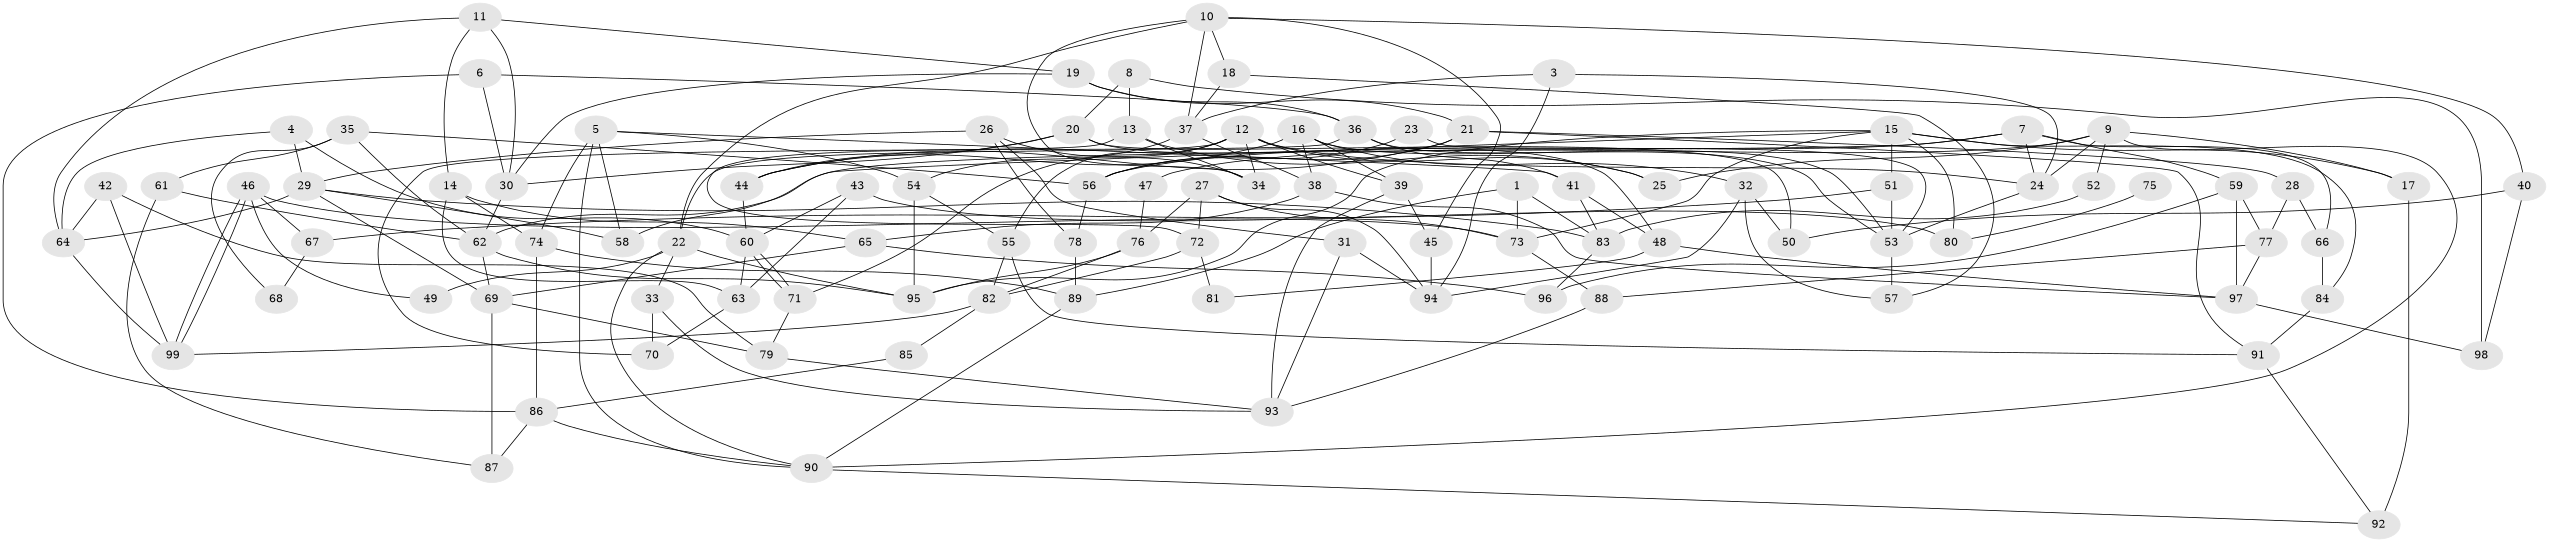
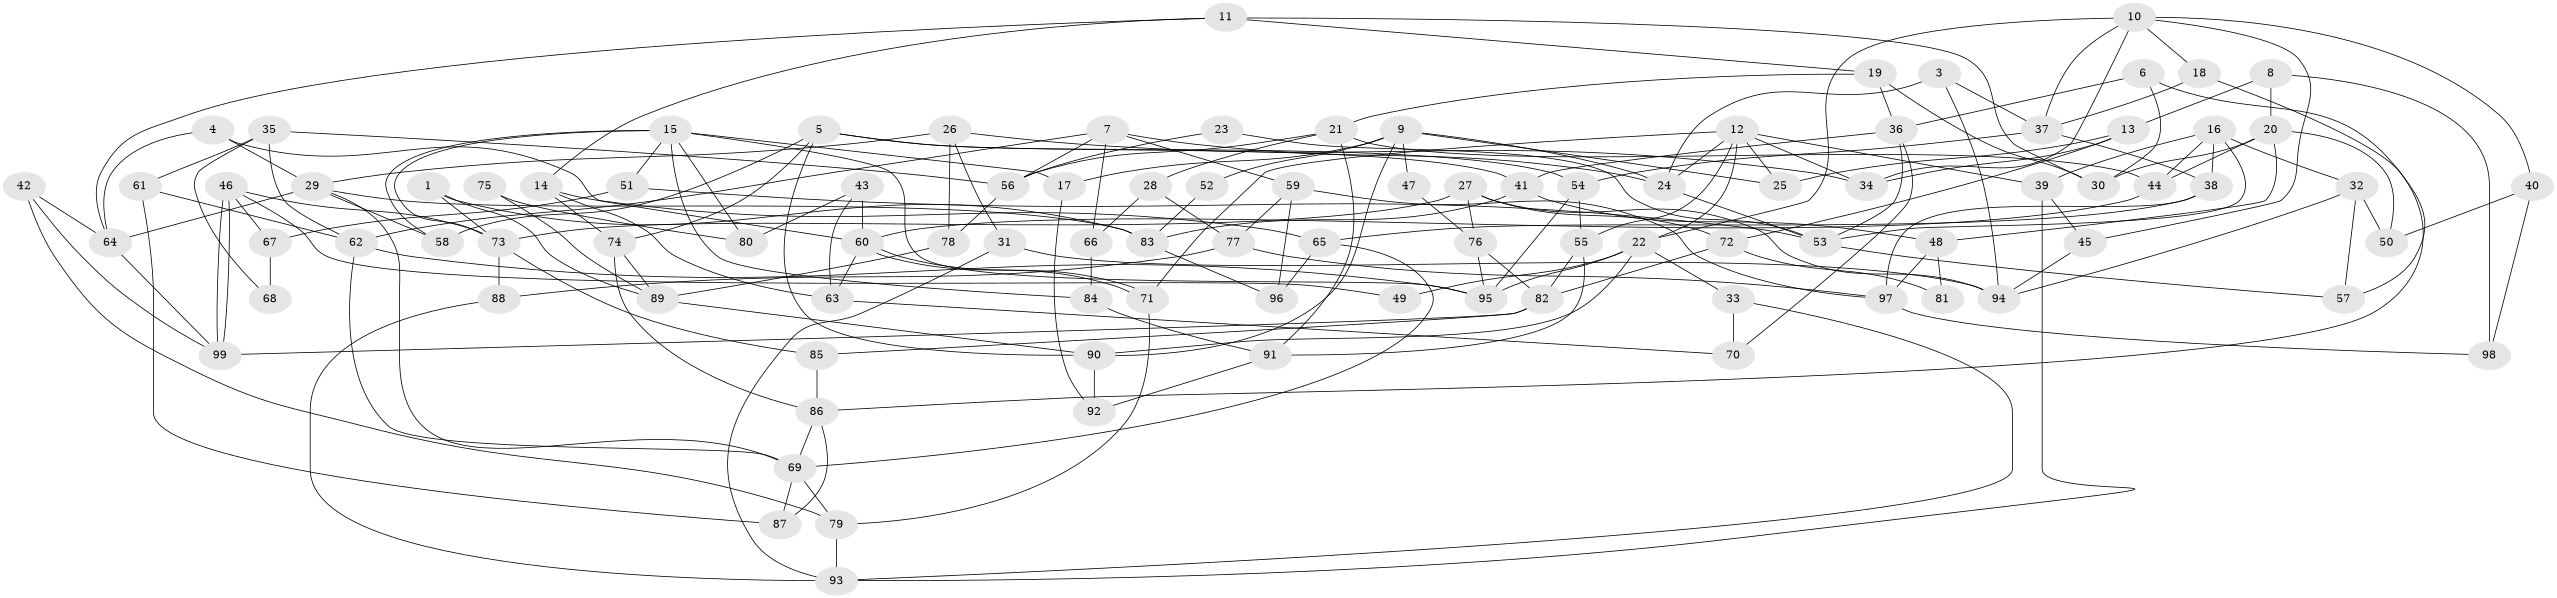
edge "30" -- "62": removed
edge "75" -- "89": added
edge "73" -- "85": added
edge "86" -- "90": now "86" -- "69"
